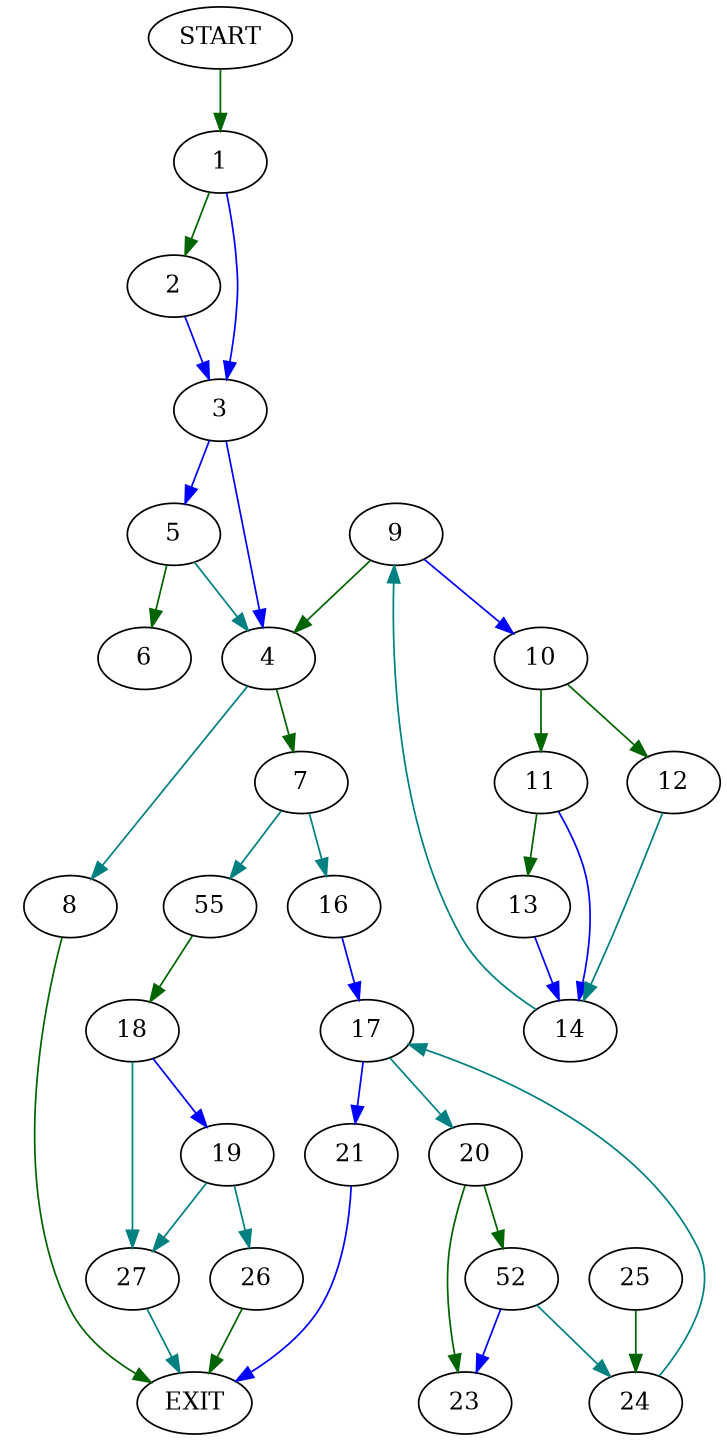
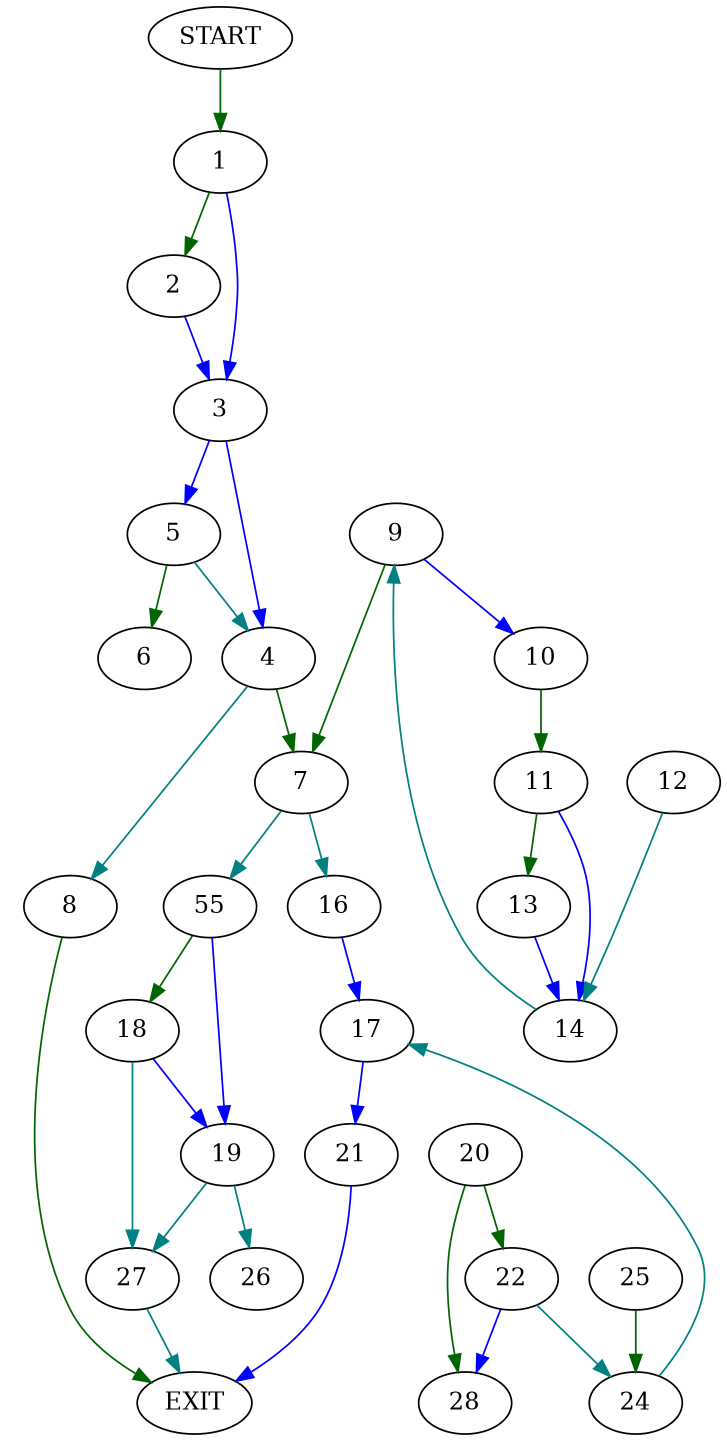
edge "9" -> "4": now "9" -> "7"
edge "10" -> "12": removed
edge "55" -> "19": added
edge "17" -> "20": removed
node "52": label "52" -> "22"
edge "26" -> "EXIT": removed
node "23": label "23" -> "28"
